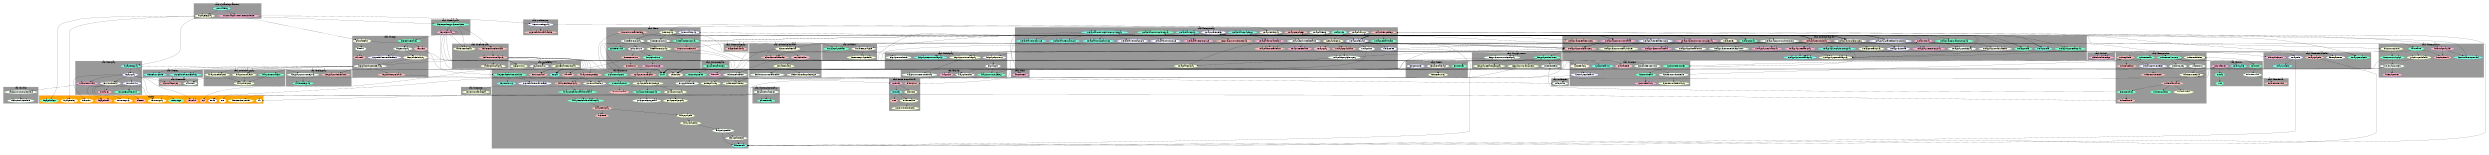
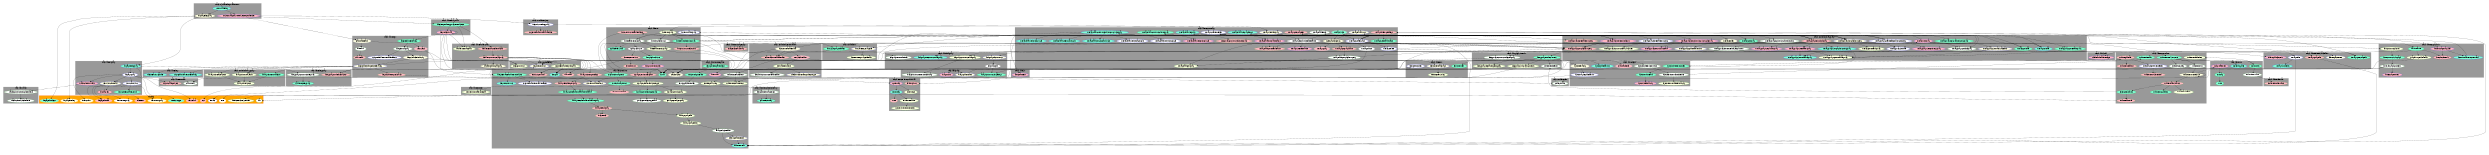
node "dot_TextFromSections": label "dot_TextFromSections" -> "dot_SetGraphProps"
node "overlayArray_DeconstructMetadata": label "overlayArray_DeconstructMetadata" -> "overlayArray_ListFrontObjects"
